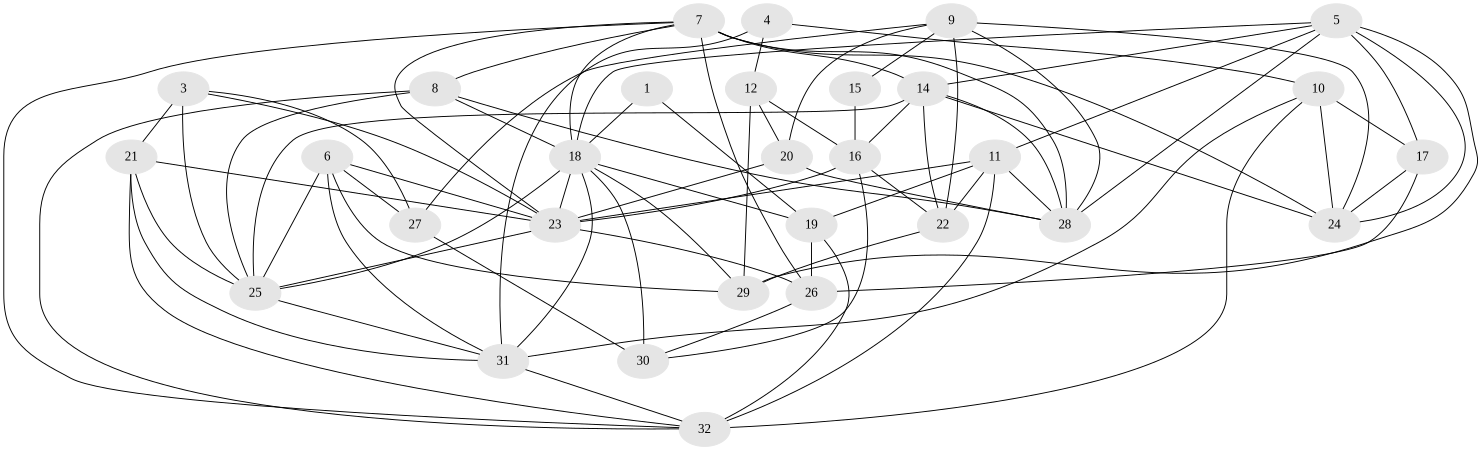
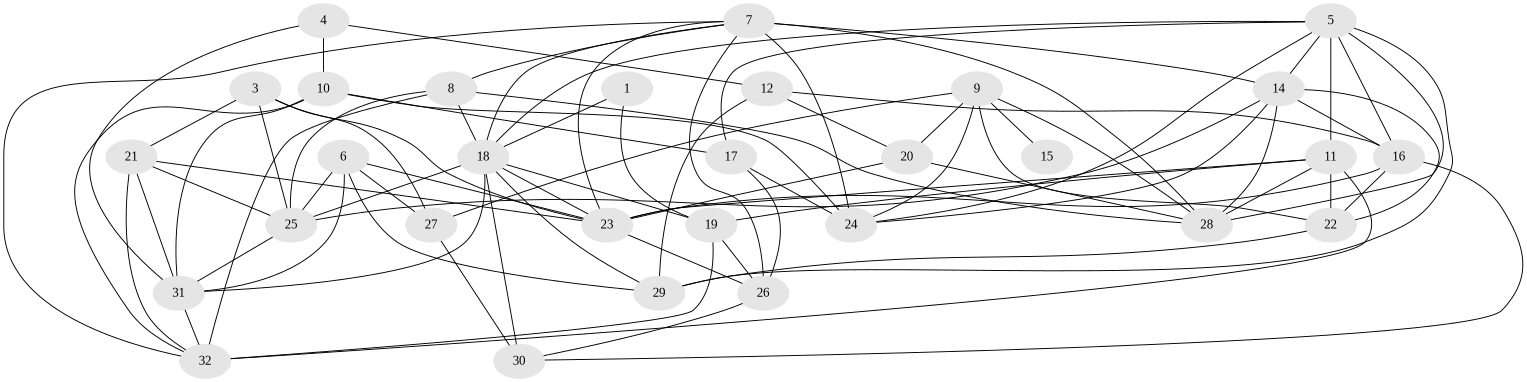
edge "15" -- "16": now "5" -- "16"
edge "23" -- "25": removed
